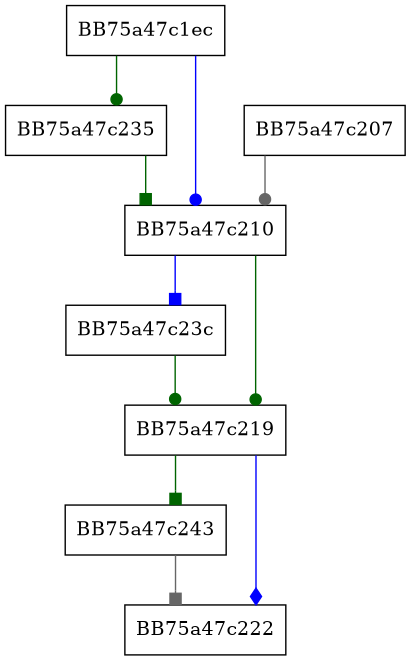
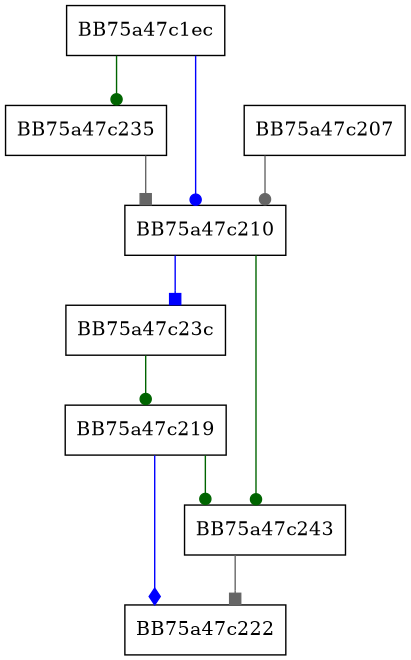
edge "BB75a47c235" -> "BB75a47c210": color darkgreen -> gray40
edge "BB75a47c210" -> "BB75a47c219": now "BB75a47c210" -> "BB75a47c243"
edge "BB75a47c219" -> "BB75a47c243": arrowhead box -> dot
